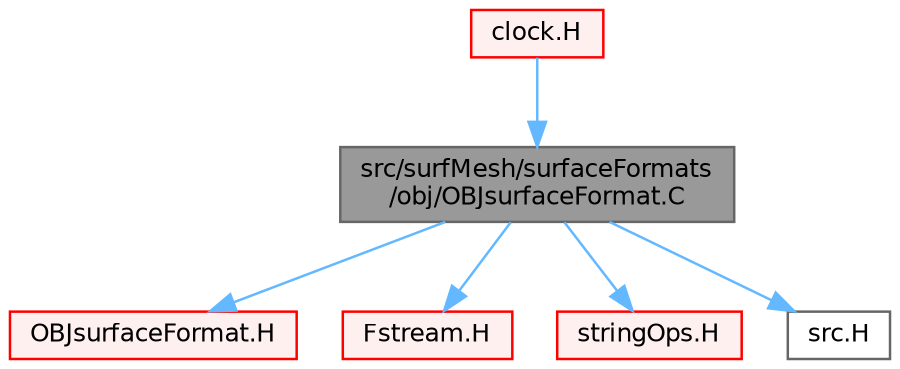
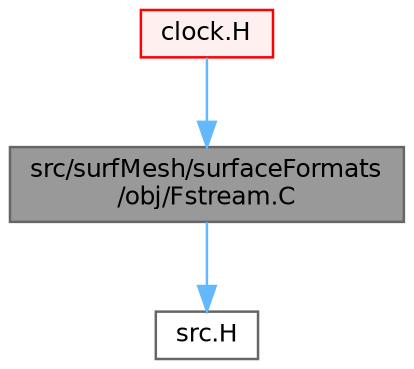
node "src/surfMesh/surfaceFormats /obj/OBJsurfaceFormat.C": label "src/surfMesh/surfaceFormats /obj/OBJsurfaceFormat.C" -> "src/surfMesh/surfaceFormats /obj/Fstream.C"
node "OBJsurfaceFormat.H": removed
node "Fstream.H": removed
node "stringOps.H": removed
